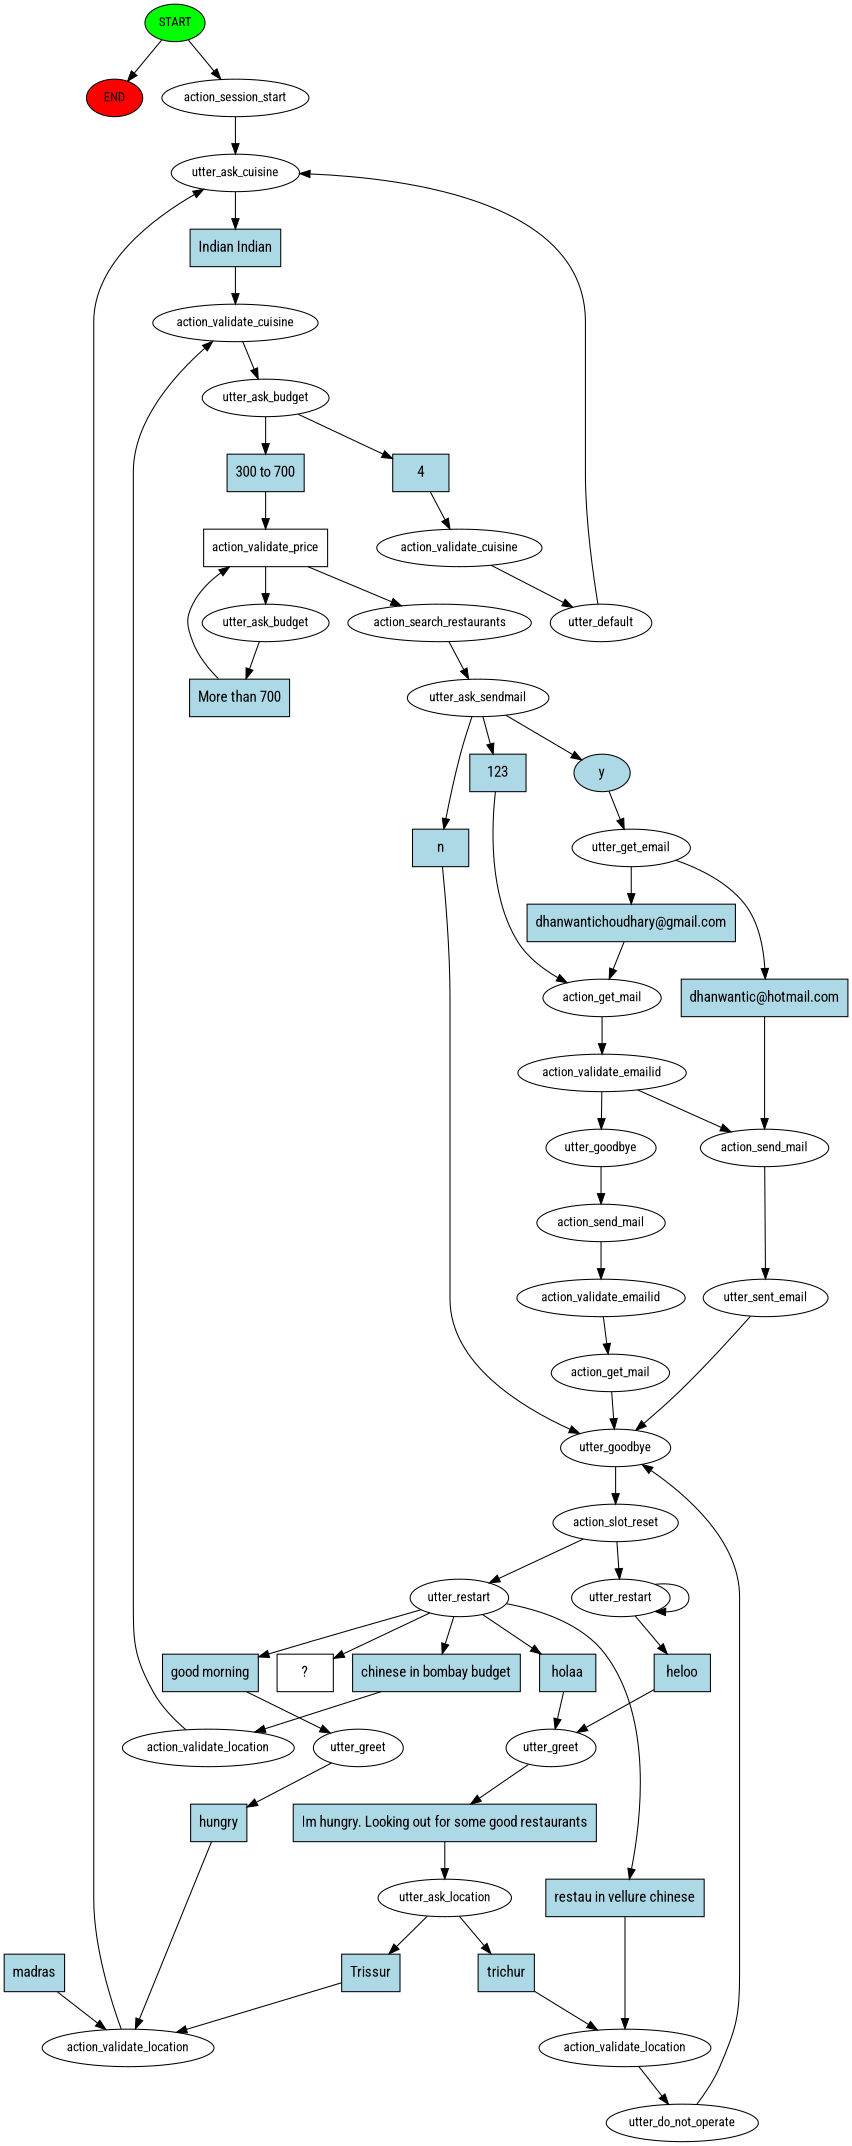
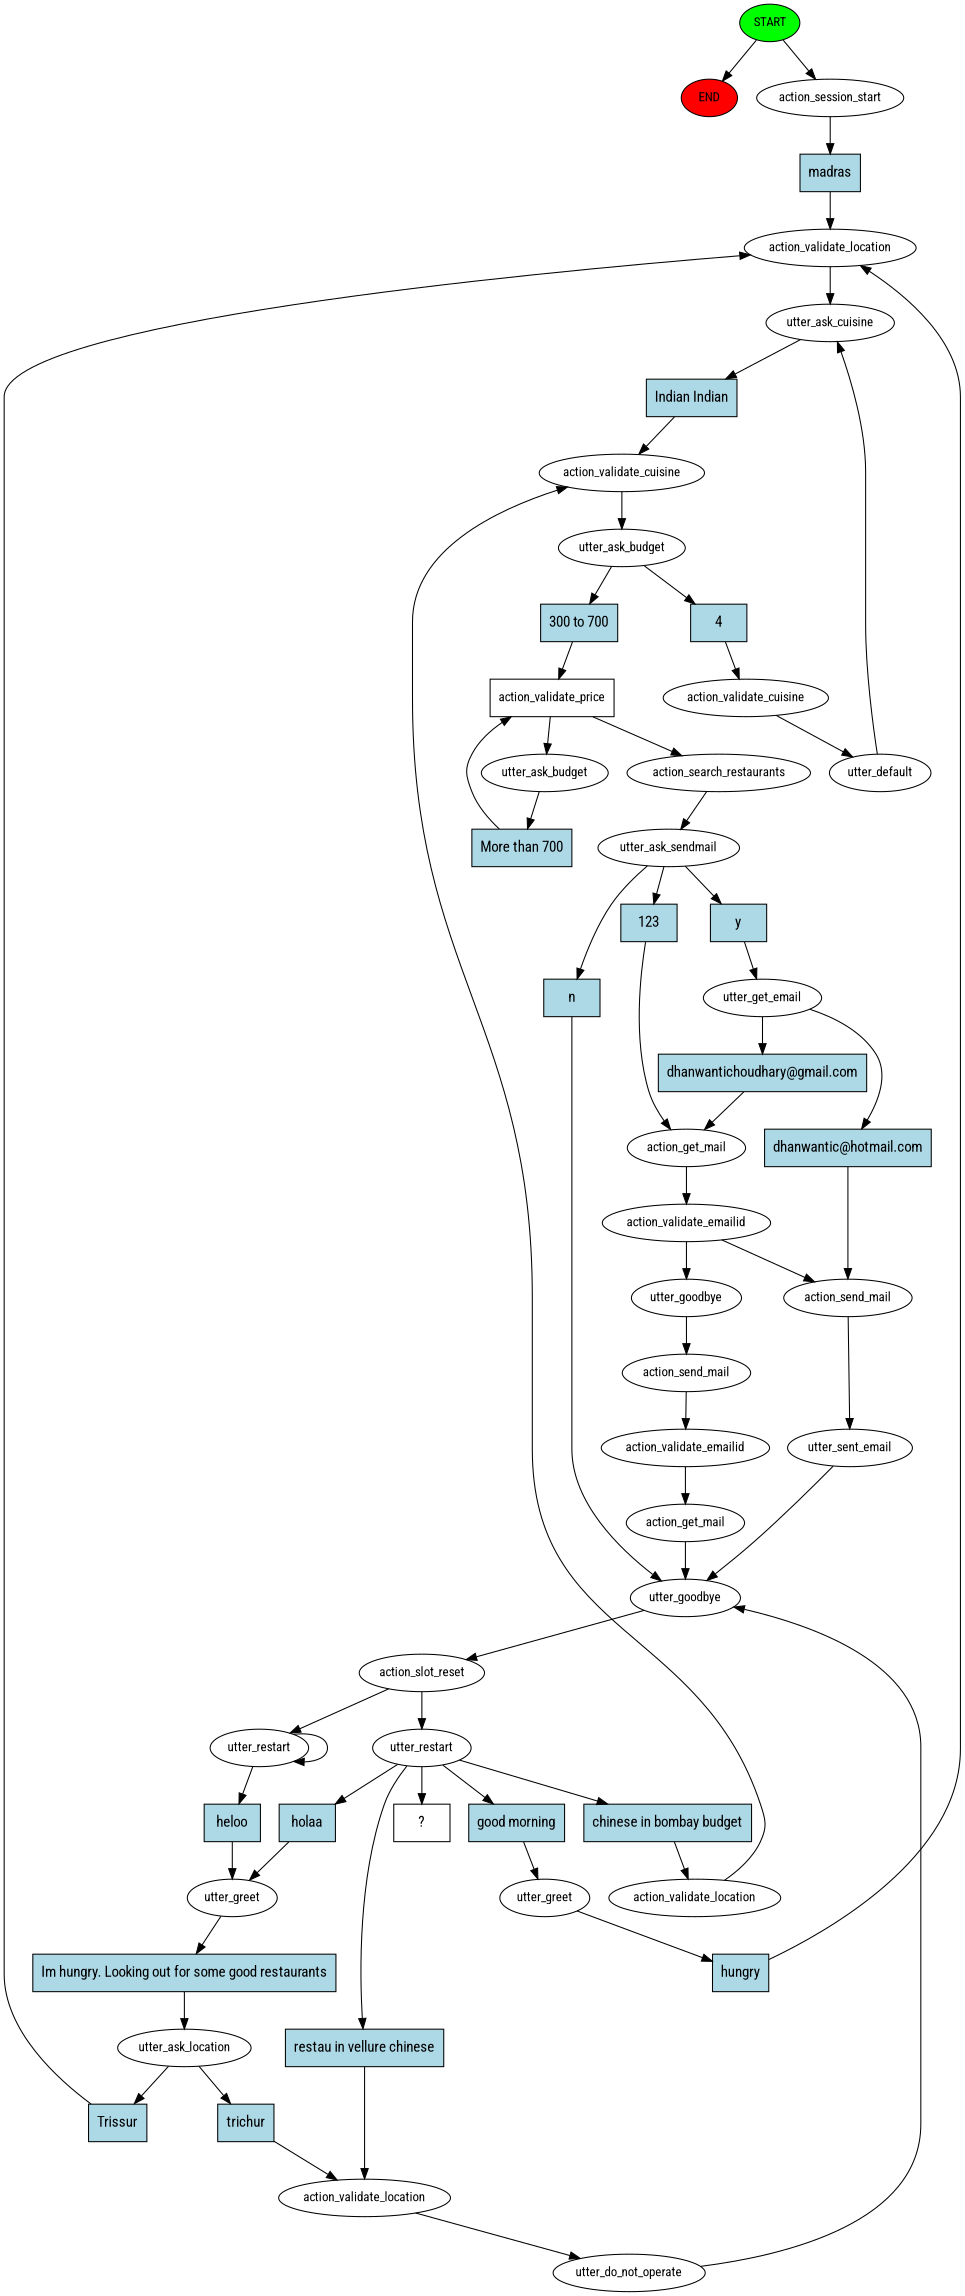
edge "action_session_start" -> "utter_ask_cuisine": now "action_session_start" -> "madras"
node "y": shape ellipse -> box
